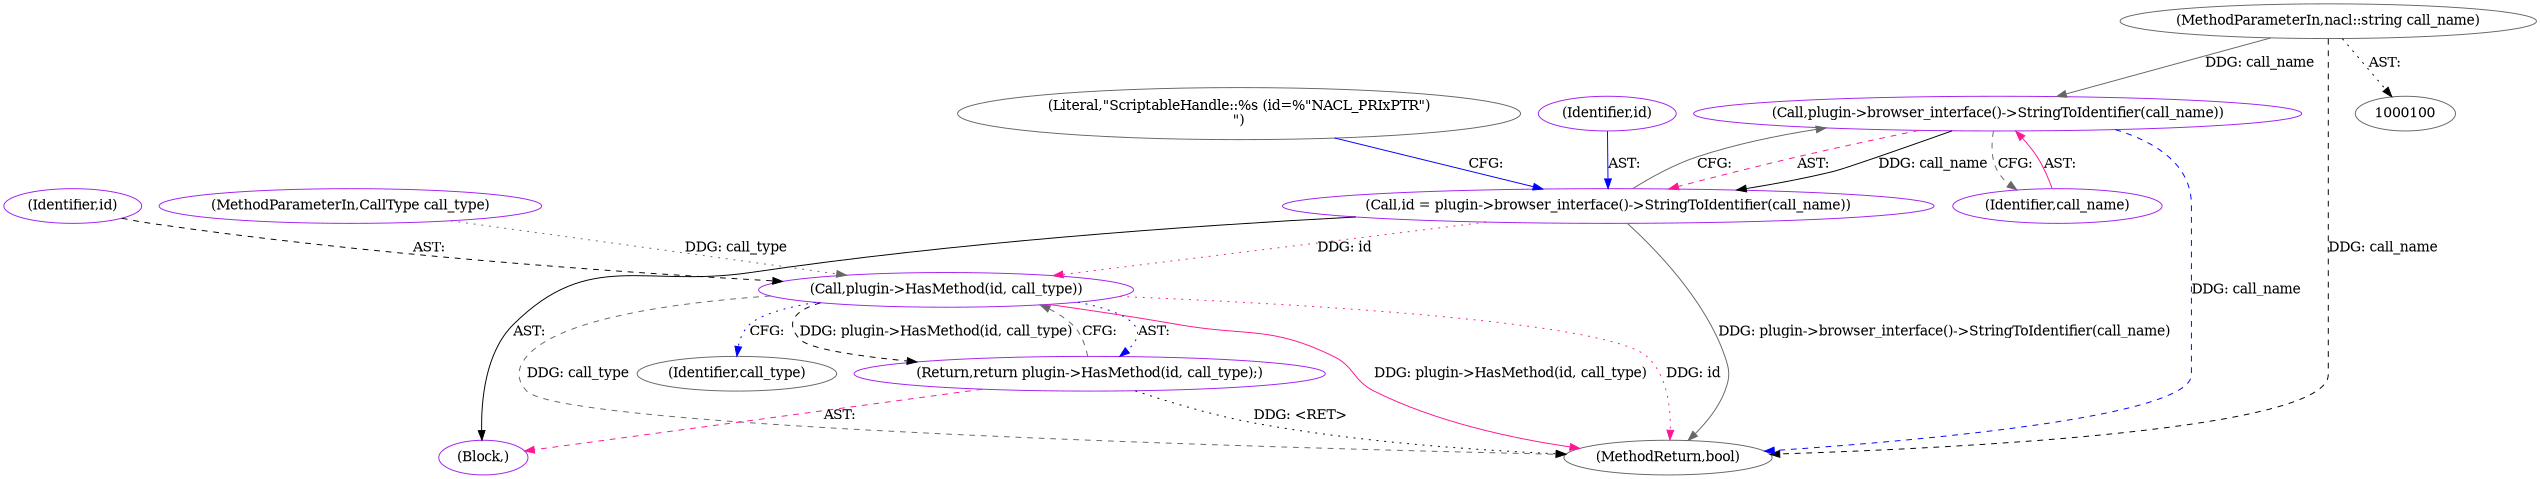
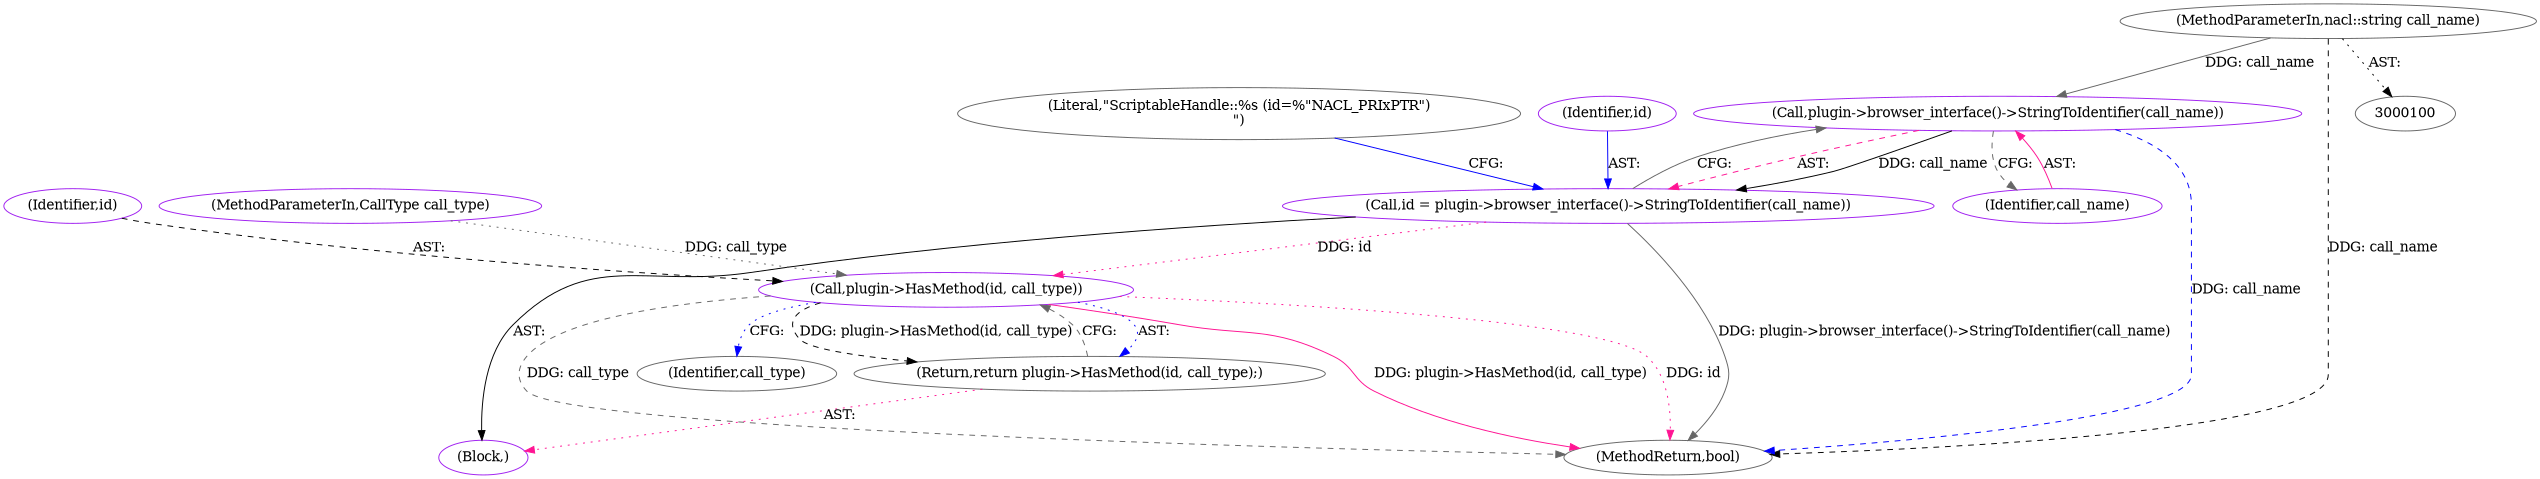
node "1000100": label "1000100" -> "3000100"
node "(Return,return plugin->HasMethod(id, call_type);)": color purple -> gray40
edge "(Return,return plugin->HasMethod(id, call_type);)" -> "(Block,)": style dashed -> dotted
edge "(Return,return plugin->HasMethod(id, call_type);)" -> "(MethodReturn,bool)": removed, label "DDG: <RET>"
